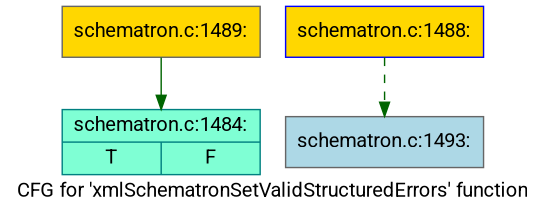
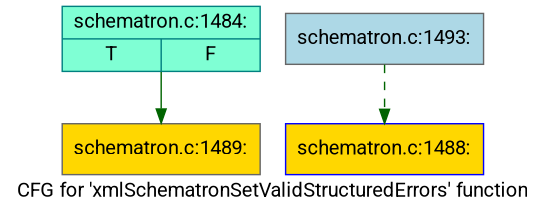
edge "schematron.c:1489:" -> "schematron.c:1484:": reversed
edge "schematron.c:1488:" -> "schematron.c:1493:": reversed
